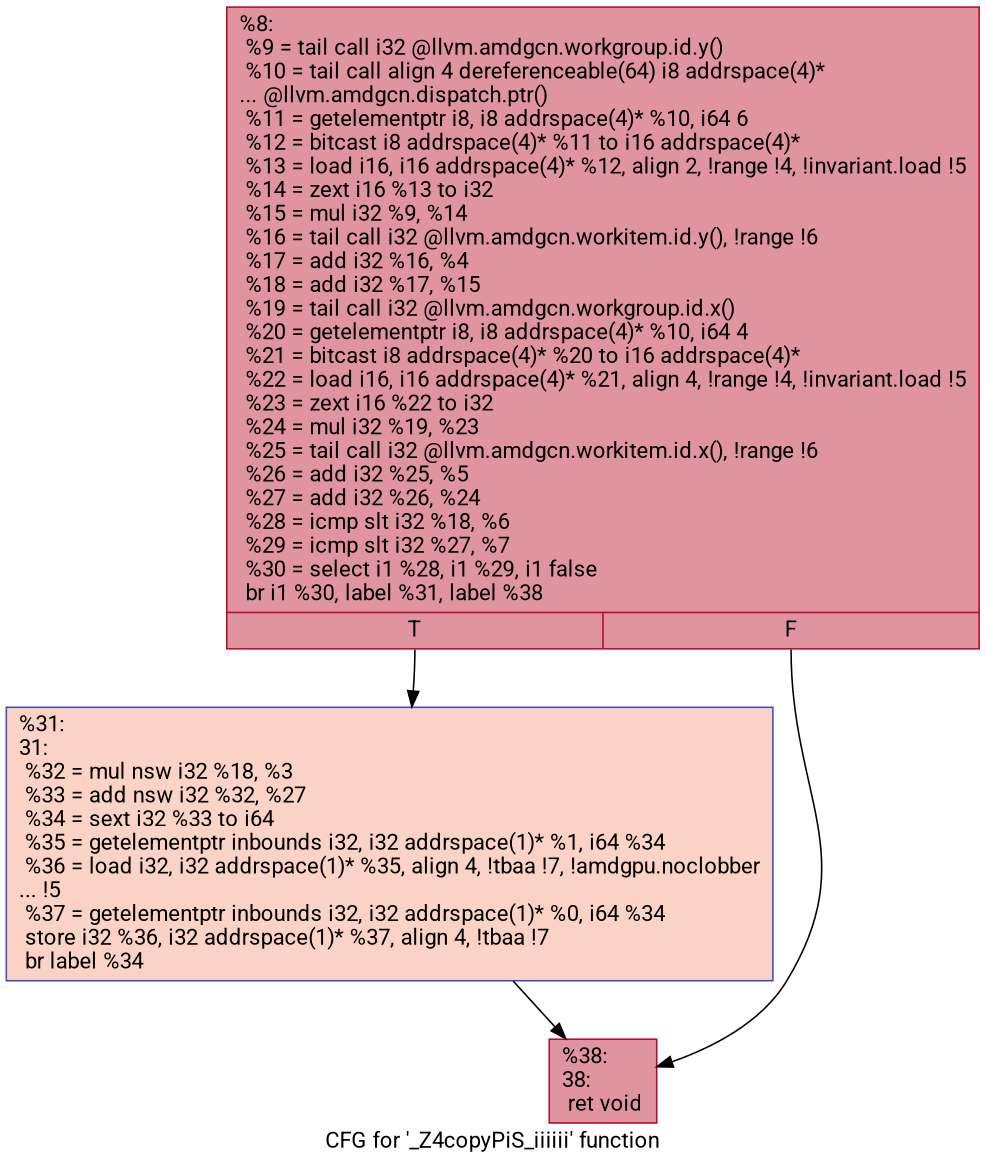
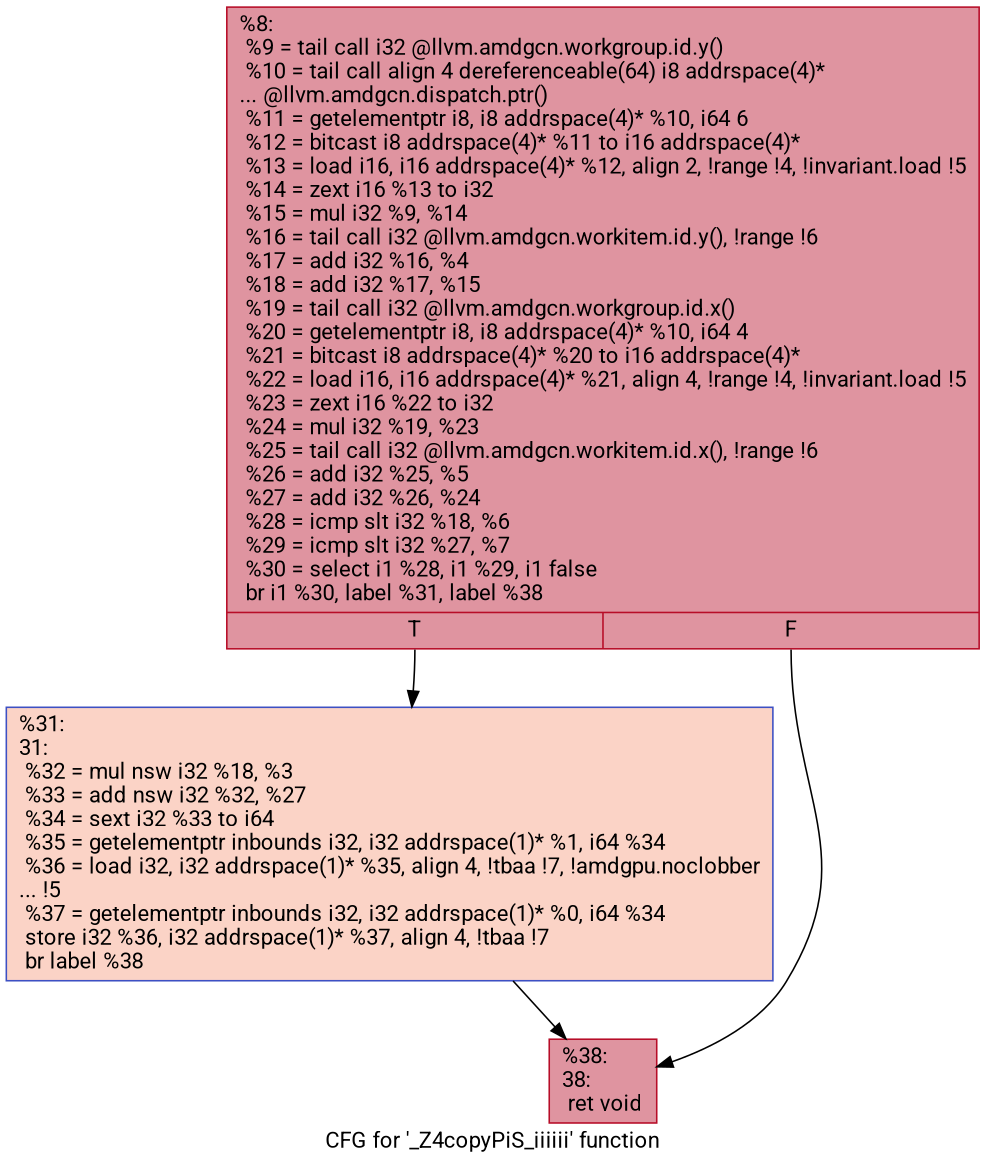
node "%31:": text "br label %34" -> "br label %38"
